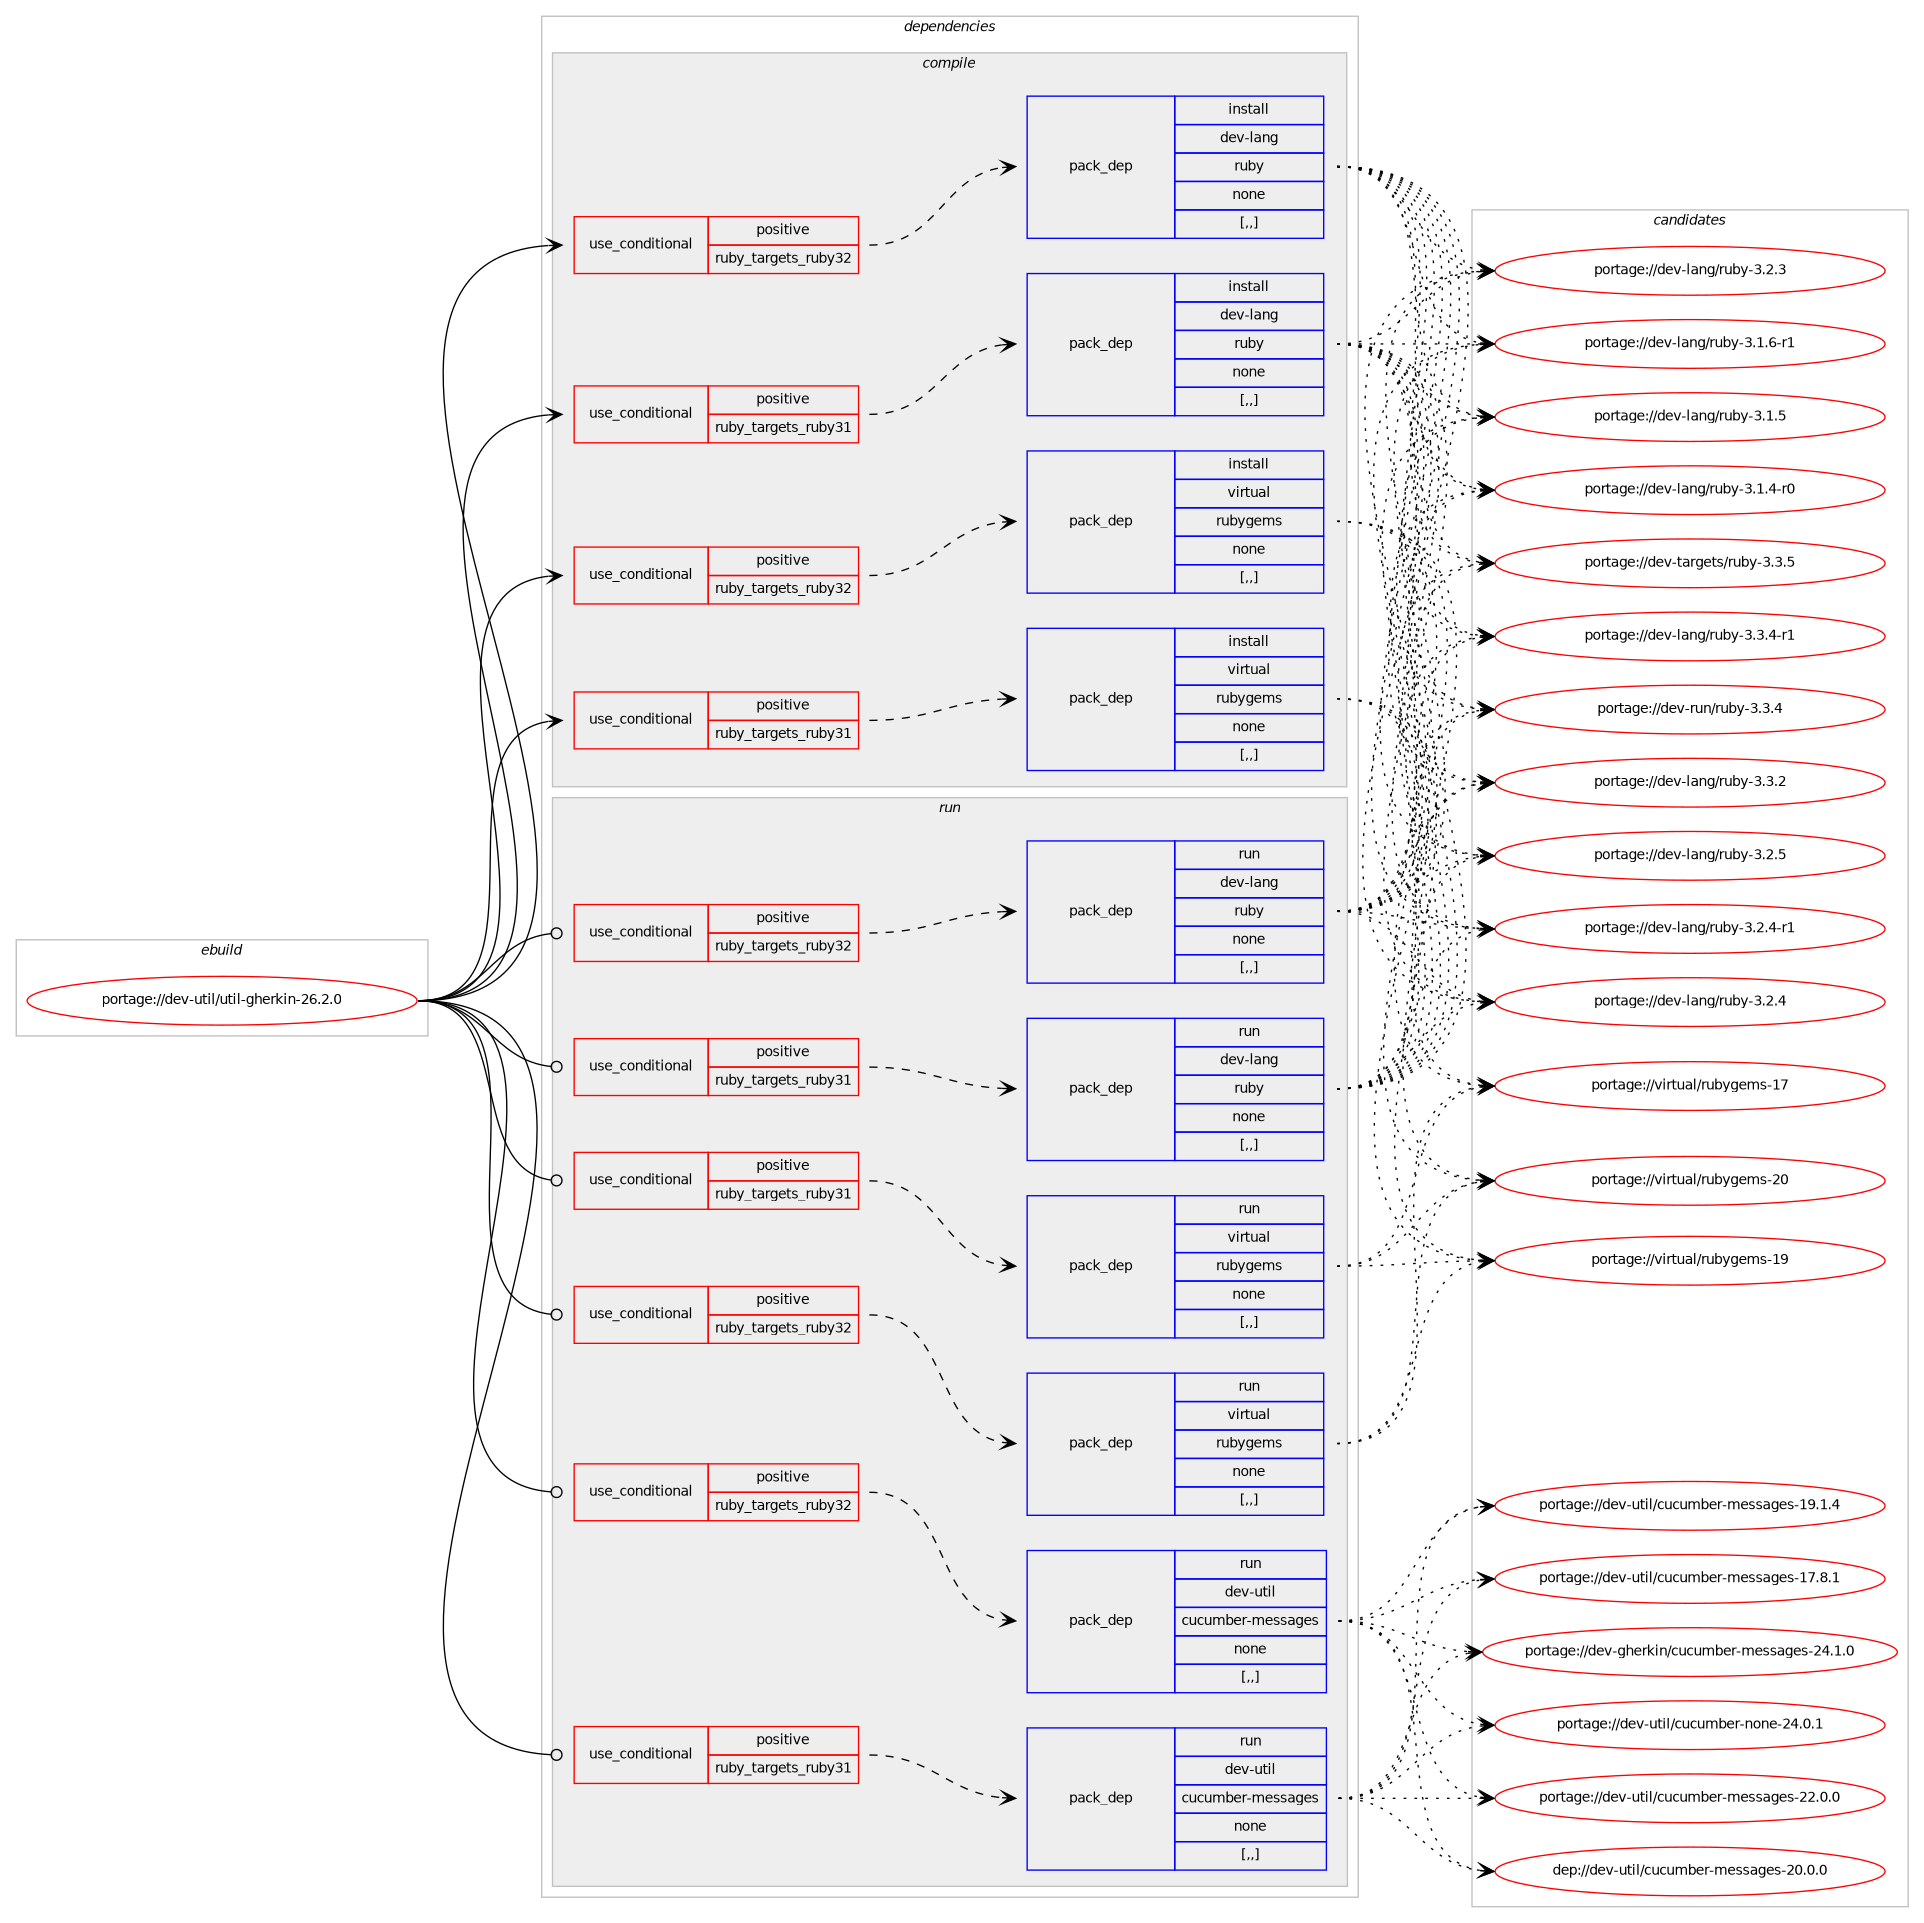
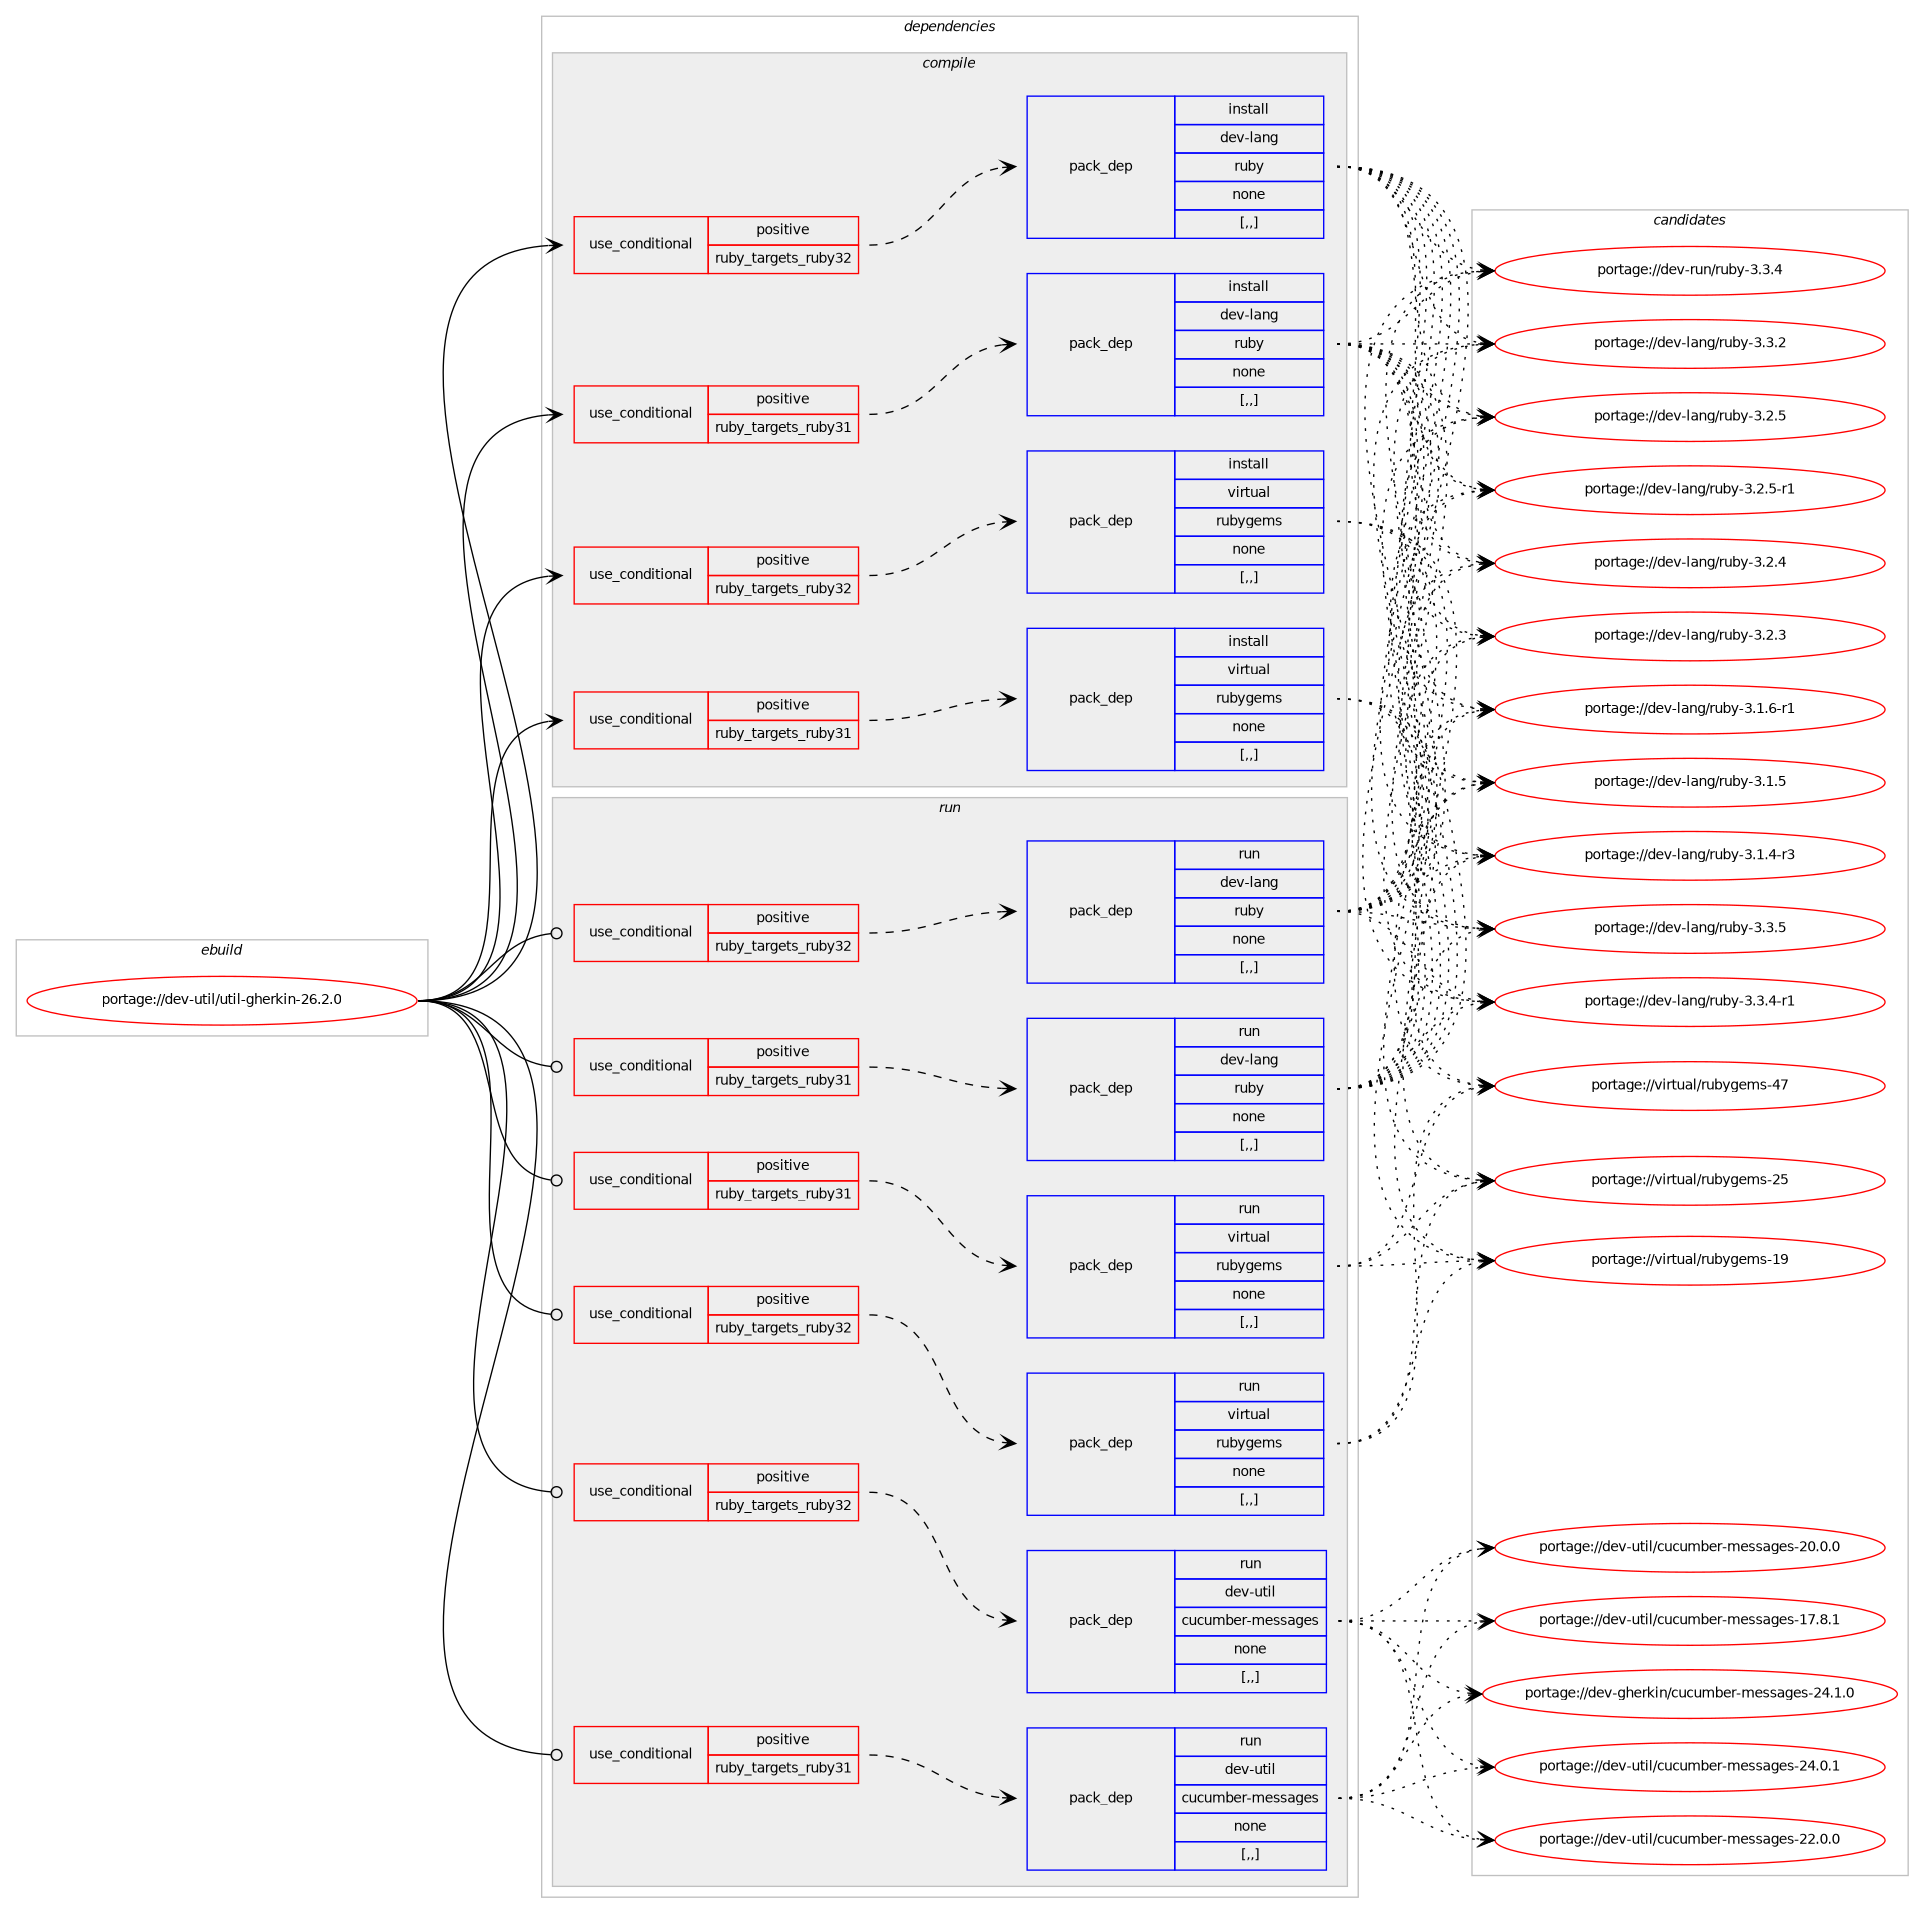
node "portage://dev-lang/ruby-3.1.4-r0": label "portage://dev-lang/ruby-3.1.4-r0" -> "portage://dev-lang/ruby-3.1.4-r3"
node "portage://dev-targets/ruby-3.3.5": label "portage://dev-targets/ruby-3.3.5" -> "portage://dev-lang/ruby-3.3.5"
node "portage://dev-lang/ruby-3.2.4-r1": label "portage://dev-lang/ruby-3.2.4-r1" -> "portage://dev-lang/ruby-3.2.5-r1"
node "portage://virtual/rubygems-17": label "portage://virtual/rubygems-17" -> "portage://virtual/rubygems-47"
node "portage://virtual/rubygems-20": label "portage://virtual/rubygems-20" -> "portage://virtual/rubygems-25"
node "portage://dev-util/cucumber-messages-19.1.4": removed
node "portage://dev-util/cucumber-none-24.0.1": label "portage://dev-util/cucumber-none-24.0.1" -> "portage://dev-util/cucumber-messages-24.0.1"
node "dep://dev-util/cucumber-messages-20.0.0": label "dep://dev-util/cucumber-messages-20.0.0" -> "portage://dev-util/cucumber-messages-20.0.0"
